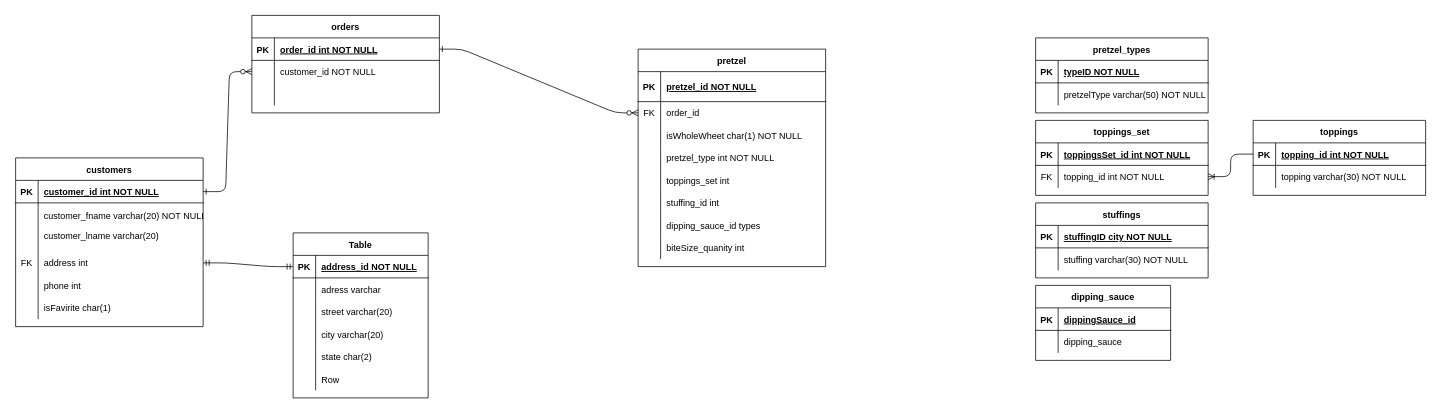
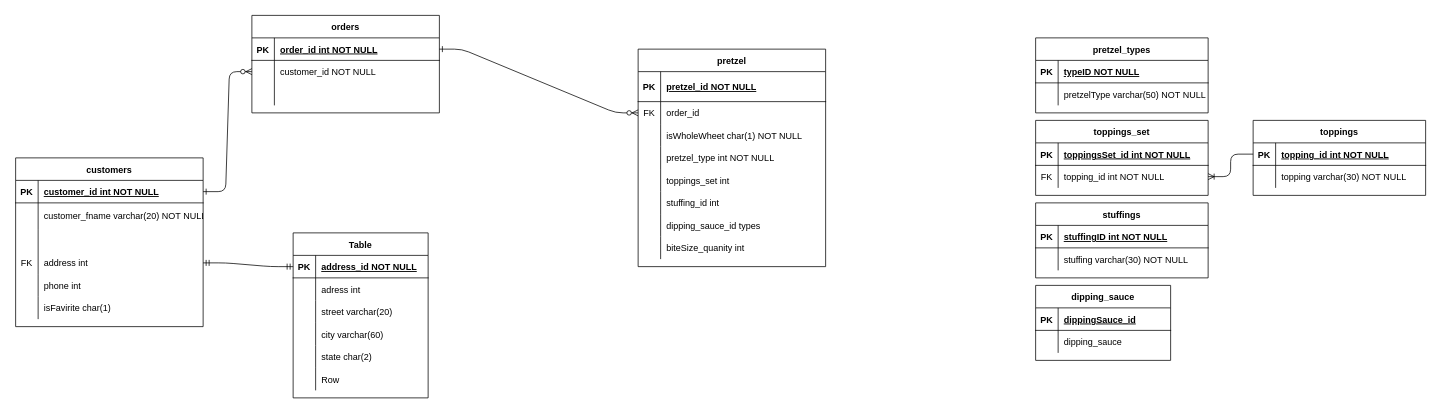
node "stuffingID city NOT NULL": label "stuffingID city NOT NULL" -> "stuffingID int NOT NULL"
node "customer_lname varchar(20)": removed
node "adress varchar": label "adress varchar" -> "adress int"
node "city varchar(20)": label "city varchar(20)" -> "city varchar(60)"
